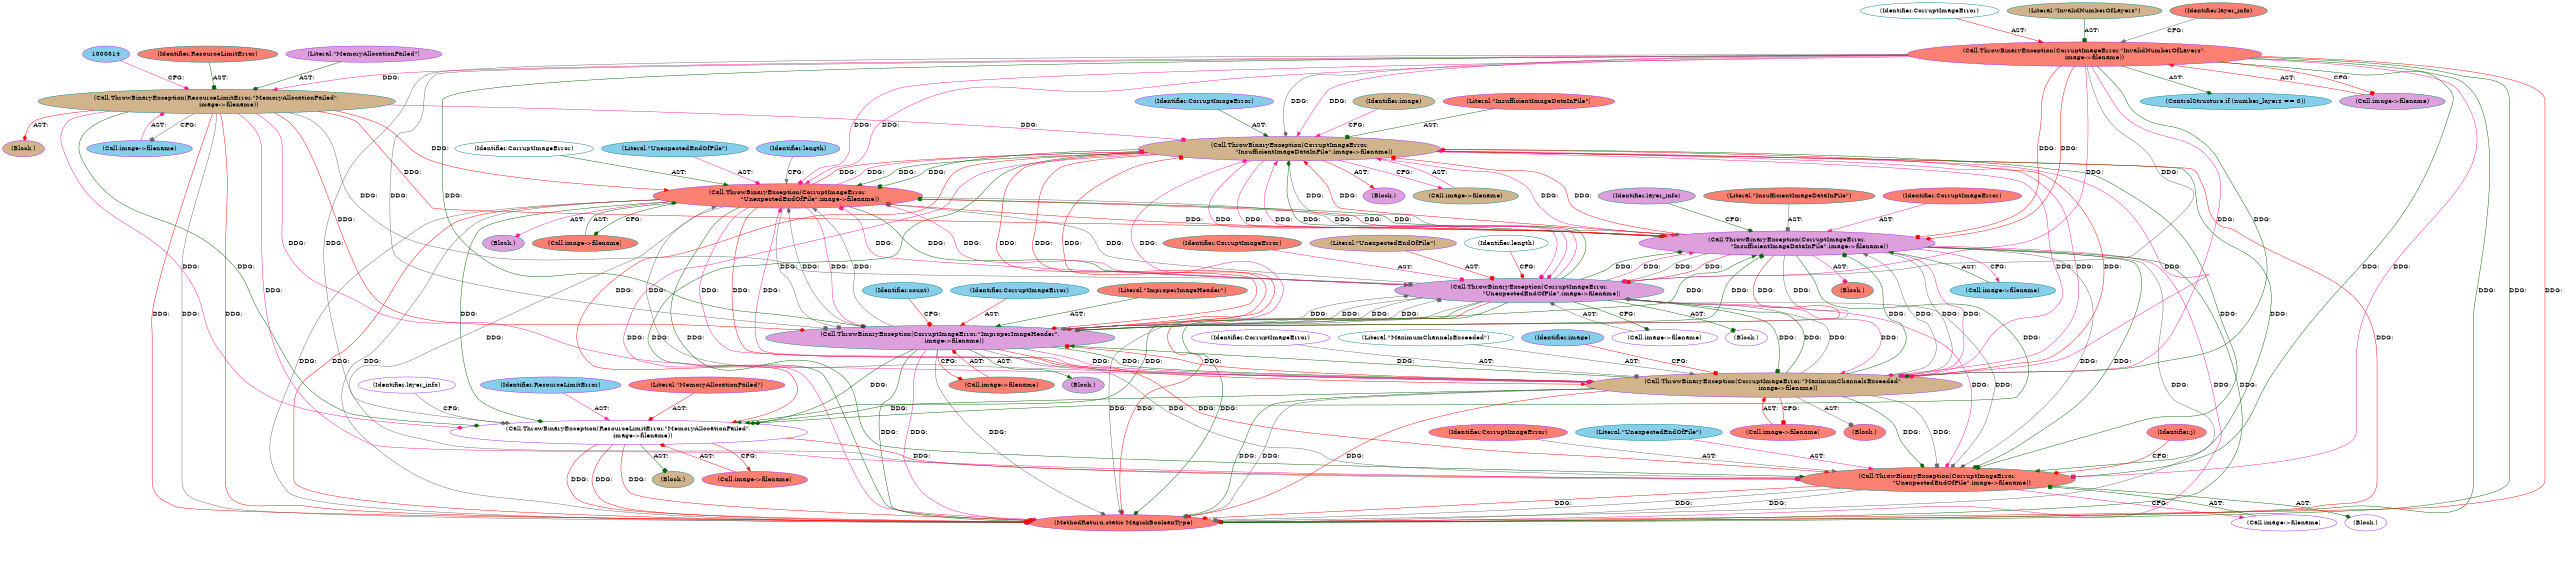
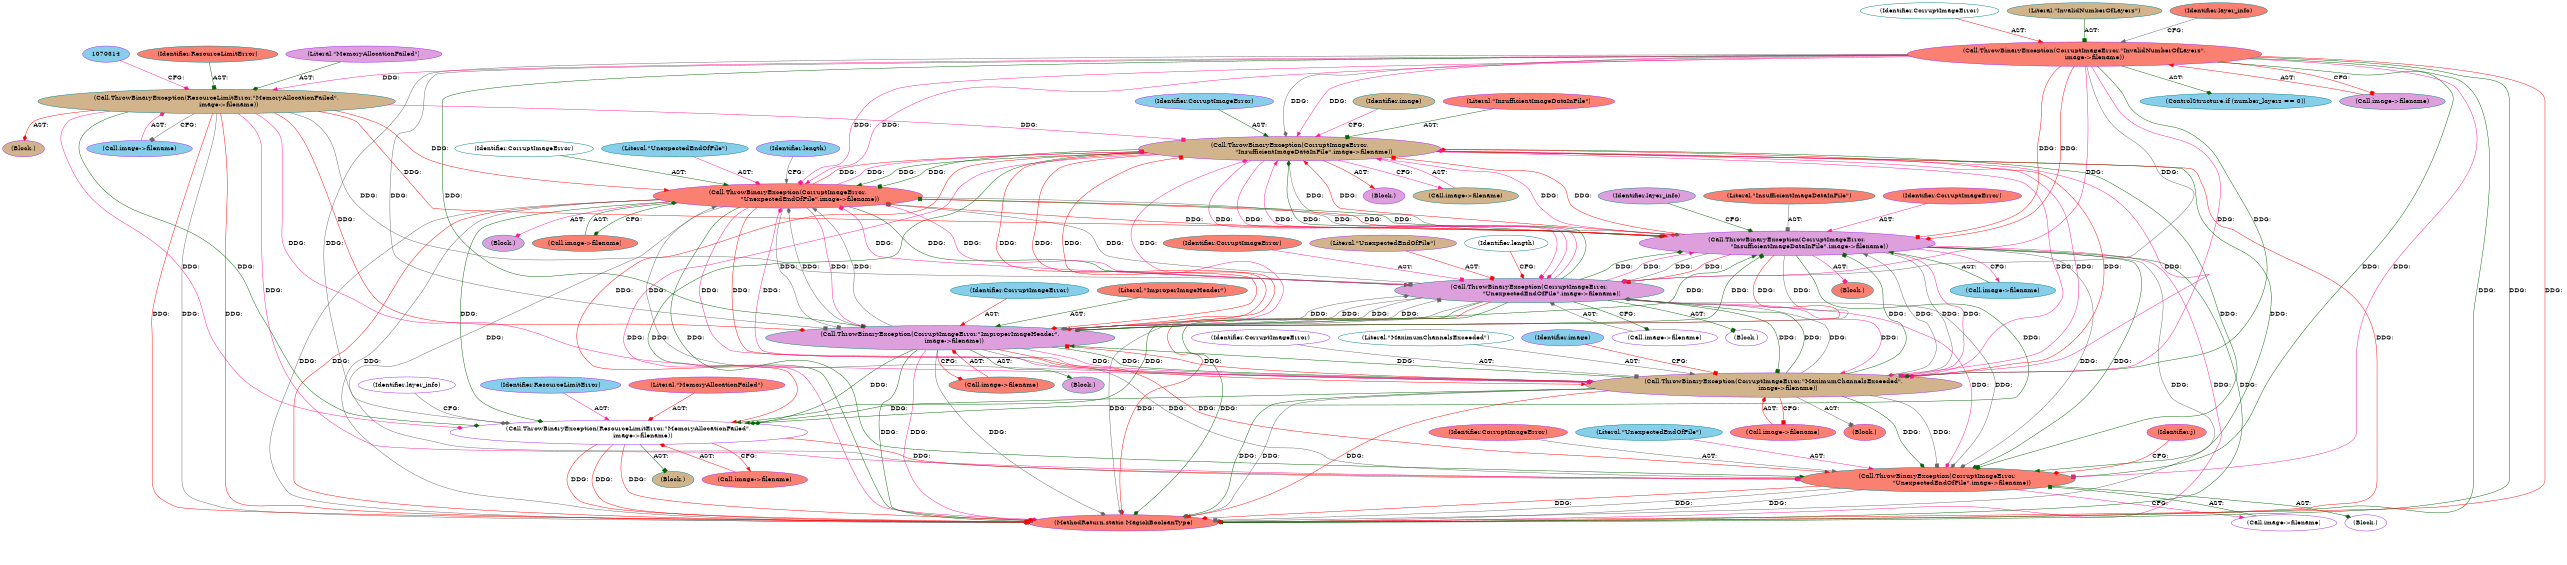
node "1000314": label "1000314" -> "1070314"
node "(Identifier,count)": removed
